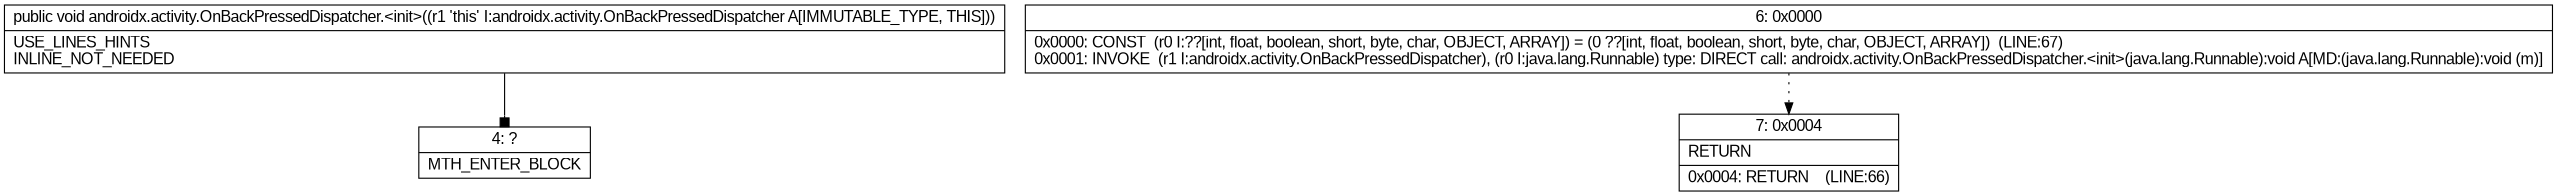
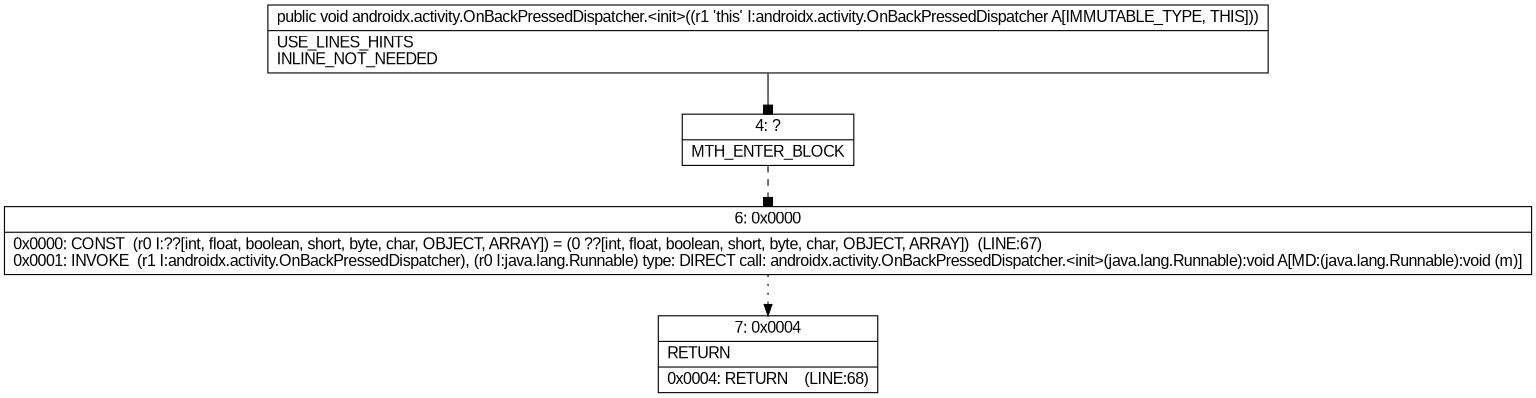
node "7: 0x0004": text "0x0004: RETURN    (LINE:66)" -> "0x0004: RETURN    (LINE:68)"
edge "4: ?" -> "6: 0x0000": added
